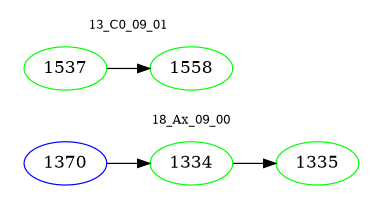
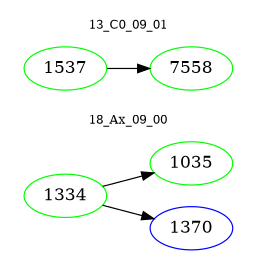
node "1558": label "1558" -> "7558"
edge "1370" -> "1334": reversed
node "1335": label "1335" -> "1035"
